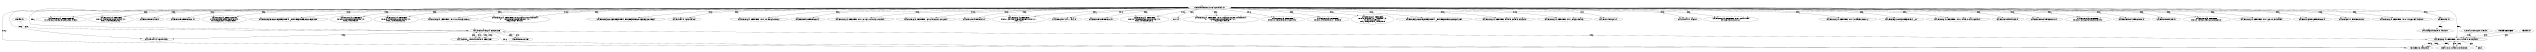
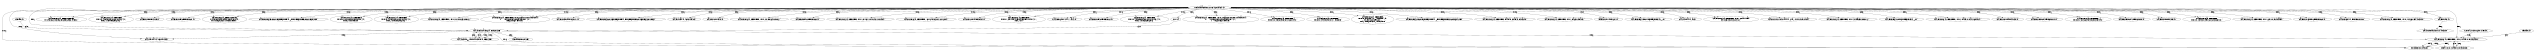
node "(Call,ext2_check_descriptors (sb))": added
node "(Call,ext2_count_dirs(sb))": added
node "(Call,ext2_write_super(sb))": label "(Call,ext2_write_super(sb))" -> "(Failed,ext2_write_super(sb))"
node "(Call,EXT2_HAS_INCOMPAT_FEATURE(sb, ~0U))": added
node "(Call,sb_bread(sb, fragsize))": label "(Call,sb_bread(sb, fragsize))" -> "(Call,sb_bread(sb, block))"
node "(Call,ext2_rsv_window_add(sb, &sbi->s_rsv_window_head))": added
node "(Call,sb_flags_blocksize(sb, blocksize))": label "(Call,sb_flags_blocksize(sb, blocksize))" -> "(Call,sb_set_blocksize(sb, blocksize))"
node "(Identifier,KERN_ERR)": removed
edge "(Identifier,BLOCK_SIZE)" -> "(Call,sb_min_warning(sb, BLOCK_SIZE))": now "1000109" -> "(Call,sb_min_warning(sb, BLOCK_SIZE))"
node "(MethodReturn,static block)": label "(MethodReturn,static block)" -> "(MethodReturn,static int)"
node "(Block,)": removed
